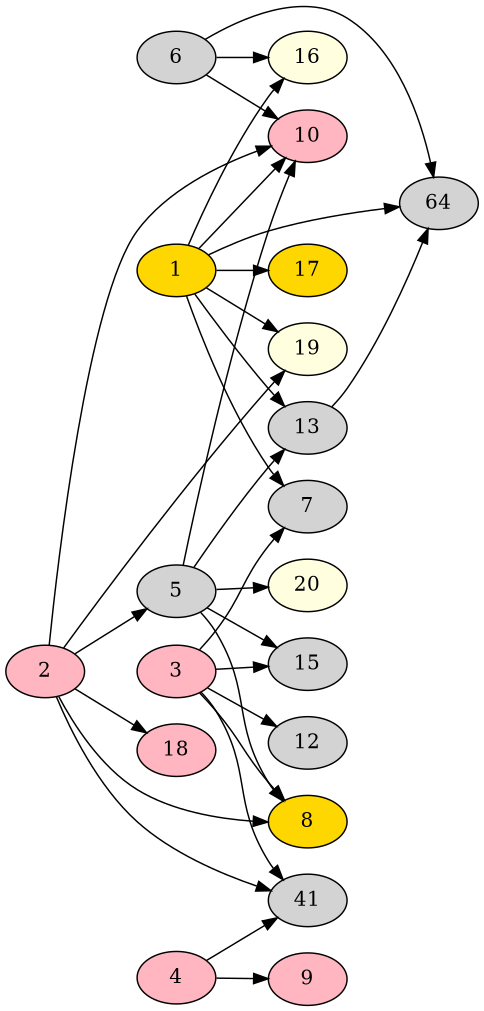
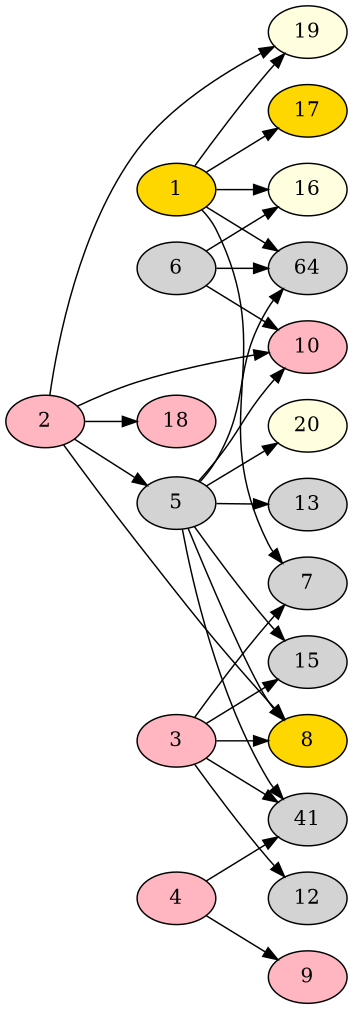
edge "1" -> "10": removed
edge "13" -> "64": now "5" -> "64"
edge "1" -> "13": removed
edge "2" -> "41": now "5" -> "41"
